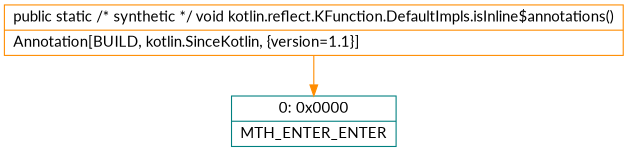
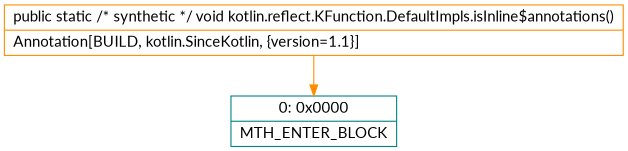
node "0: 0x0000": text "MTH_ENTER_ENTER" -> "MTH_ENTER_BLOCK"
